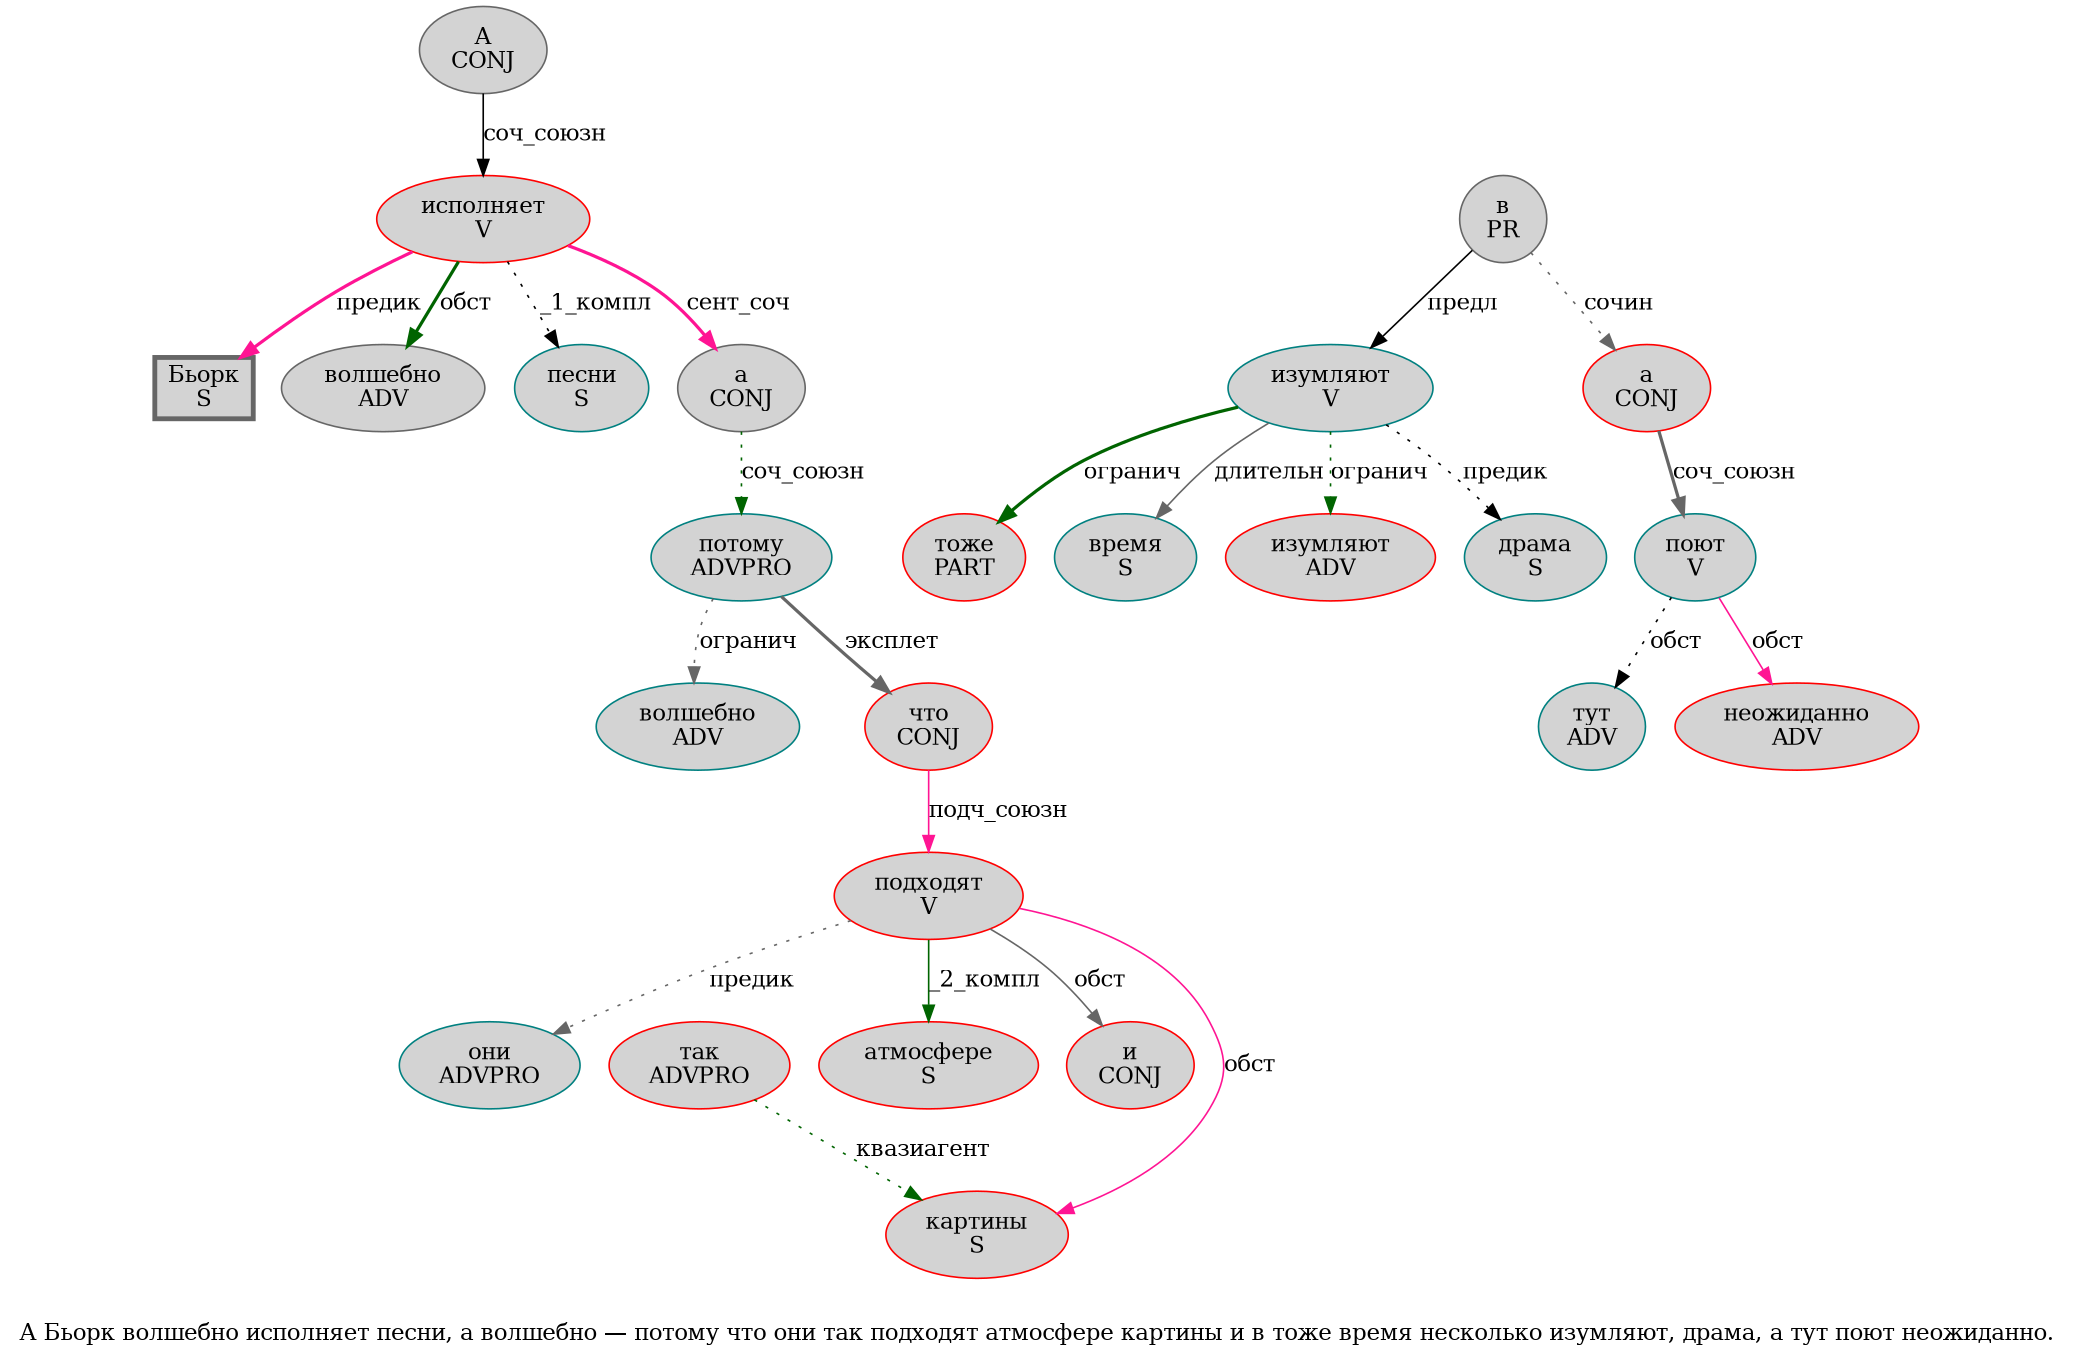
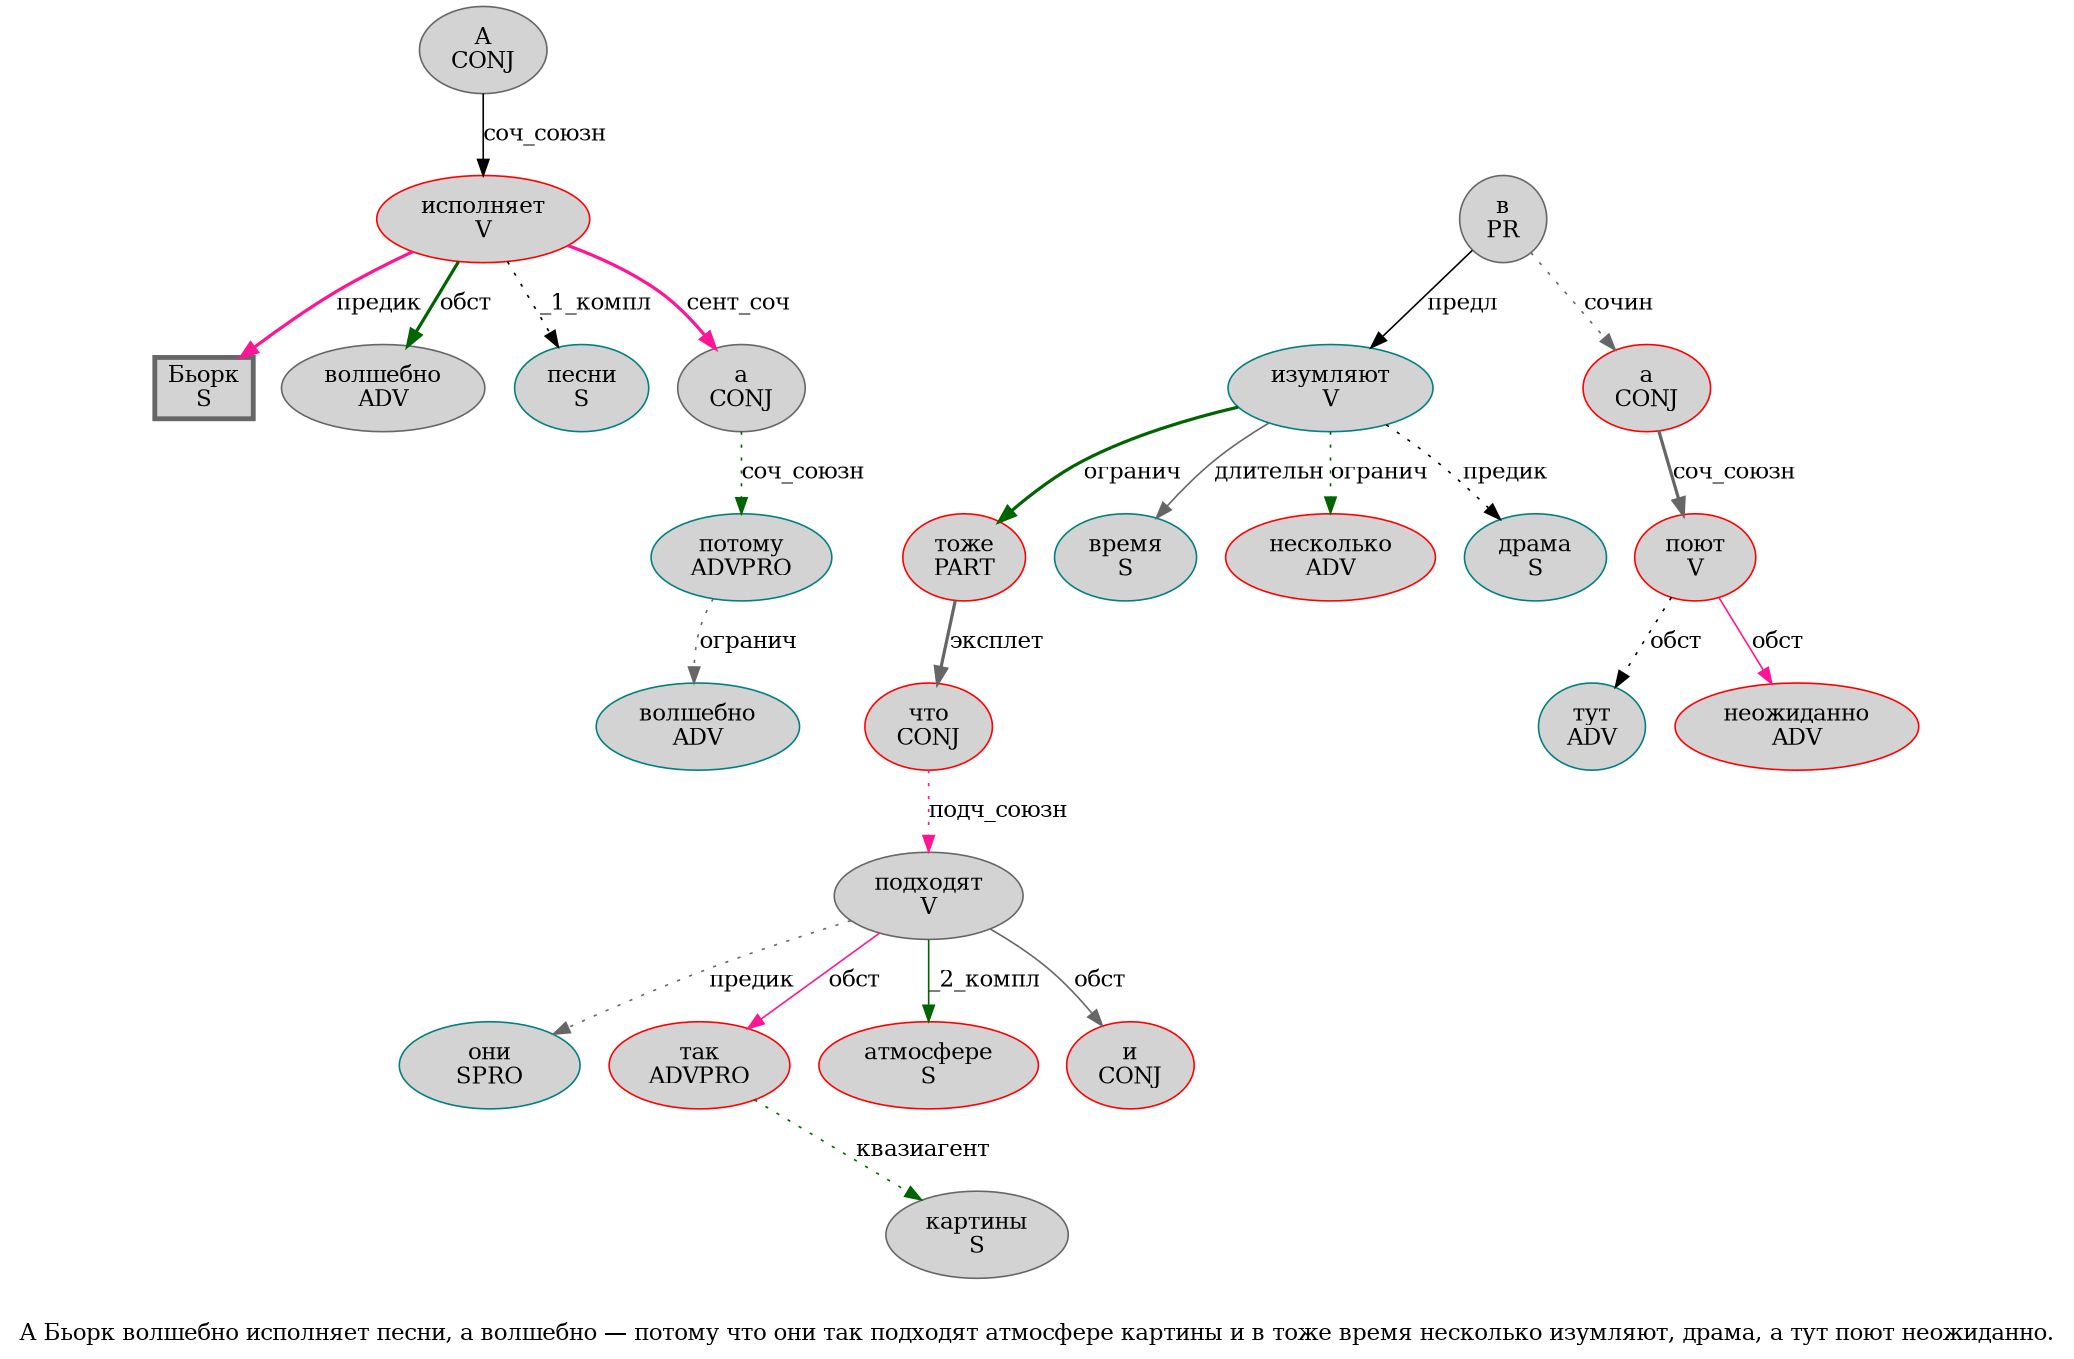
node "изумляют ADV": label "изумляют ADV" -> "несколько ADV"
node "поют V": color teal -> red
edge "потому ADVPRO" -> "что CONJ": now "тоже PART" -> "что CONJ"
edge "что CONJ" -> "подходят V": style solid -> dotted
node "подходят V": color red -> gray40
edge "подходят V" -> "картины S": now "подходят V" -> "так ADVPRO"
node "они ADVPRO": label "они ADVPRO" -> "они SPRO"
node "картины S": color red -> gray40
